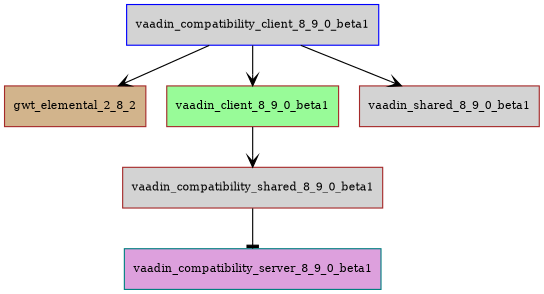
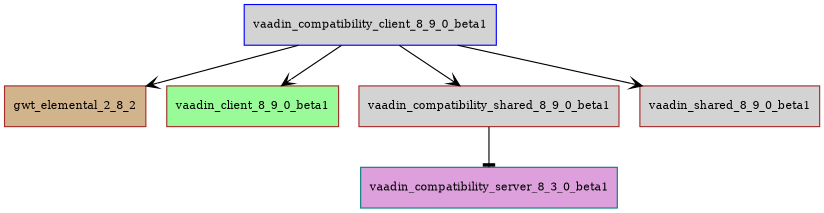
edge "vaadin_client_8_9_0_beta1" -> "vaadin_compatibility_shared_8_9_0_beta1": now "vaadin_compatibility_client_8_9_0_beta1" -> "vaadin_compatibility_shared_8_9_0_beta1"
node "vaadin_compatibility_server_8_9_0_beta1": label "vaadin_compatibility_server_8_9_0_beta1" -> "vaadin_compatibility_server_8_3_0_beta1"
